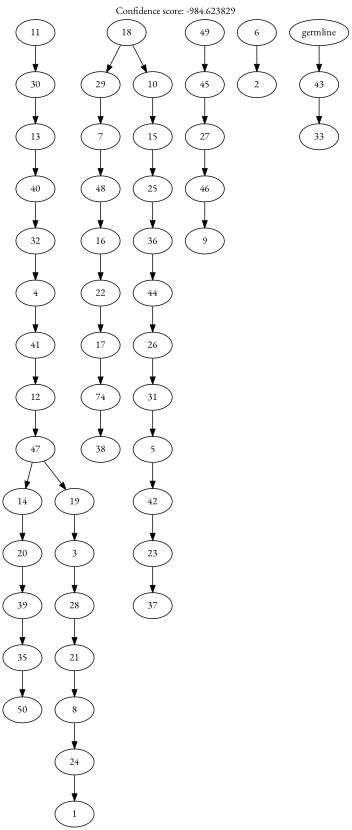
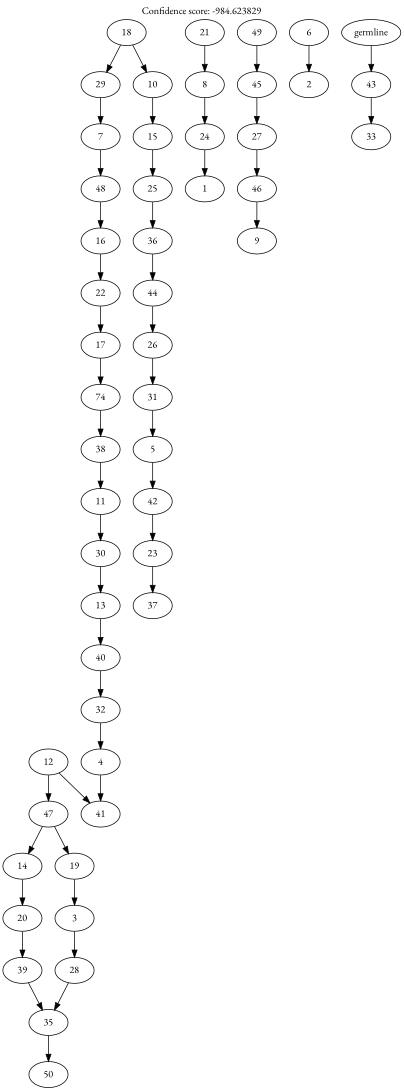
edge "41" -> "12": reversed
edge "38" -> "11": added
edge "28" -> "21": now "28" -> "35"
